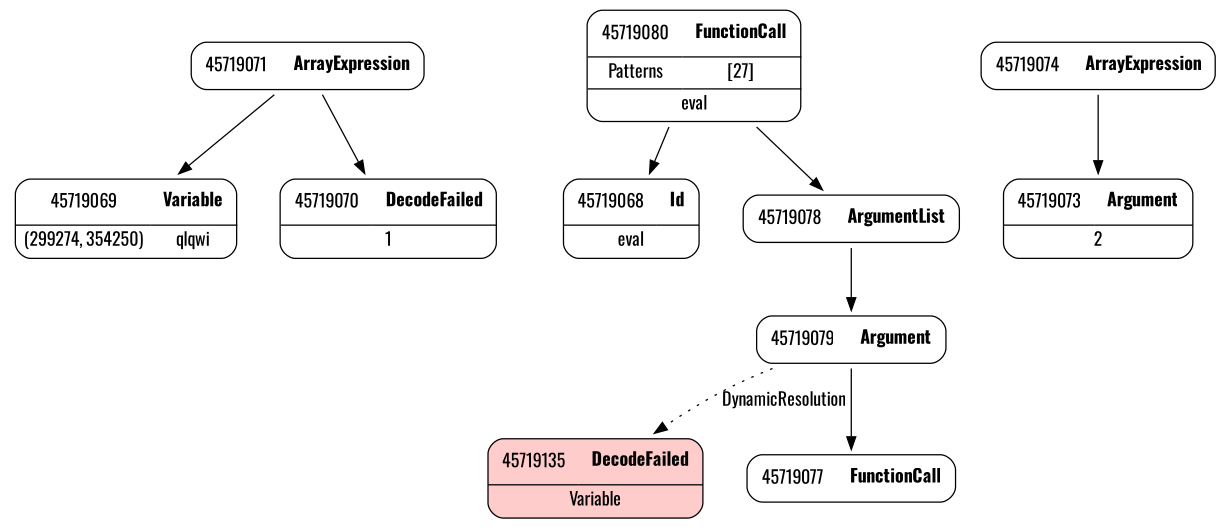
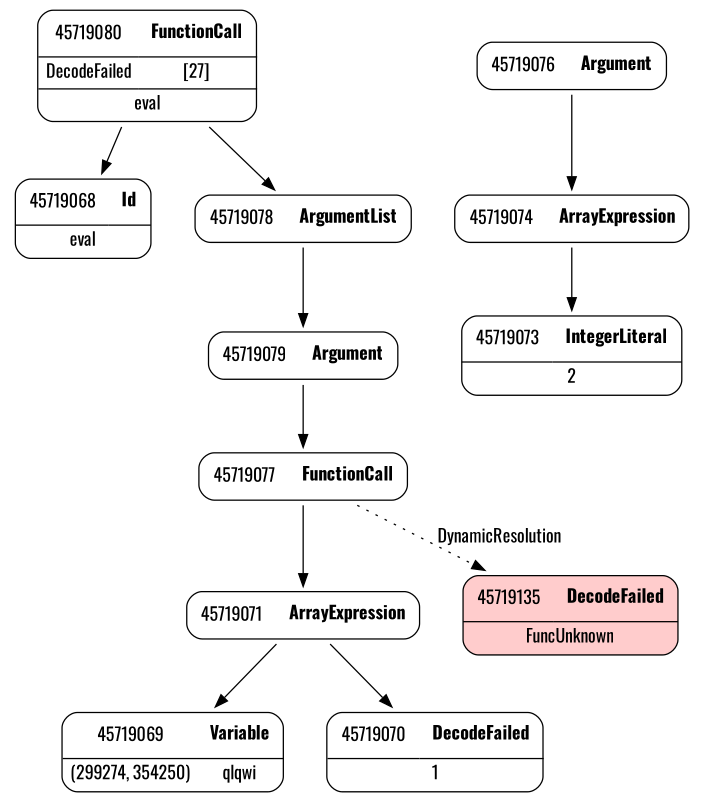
node "45719076": added
node "45719080": text "Patterns" -> "DecodeFailed"
node "45719073": text "Argument" -> "IntegerLiteral"
edge "45719079" -> "45719135": now "45719077" -> "45719135"
node "45719135": text "Variable" -> "FuncUnknown"
edge "45719077" -> "45719071": added
